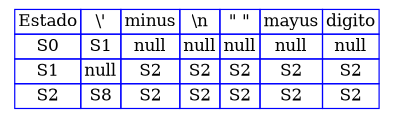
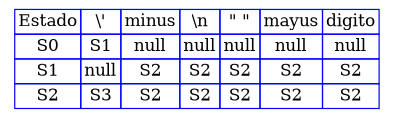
node "Estado": text "S8" -> "S3"
